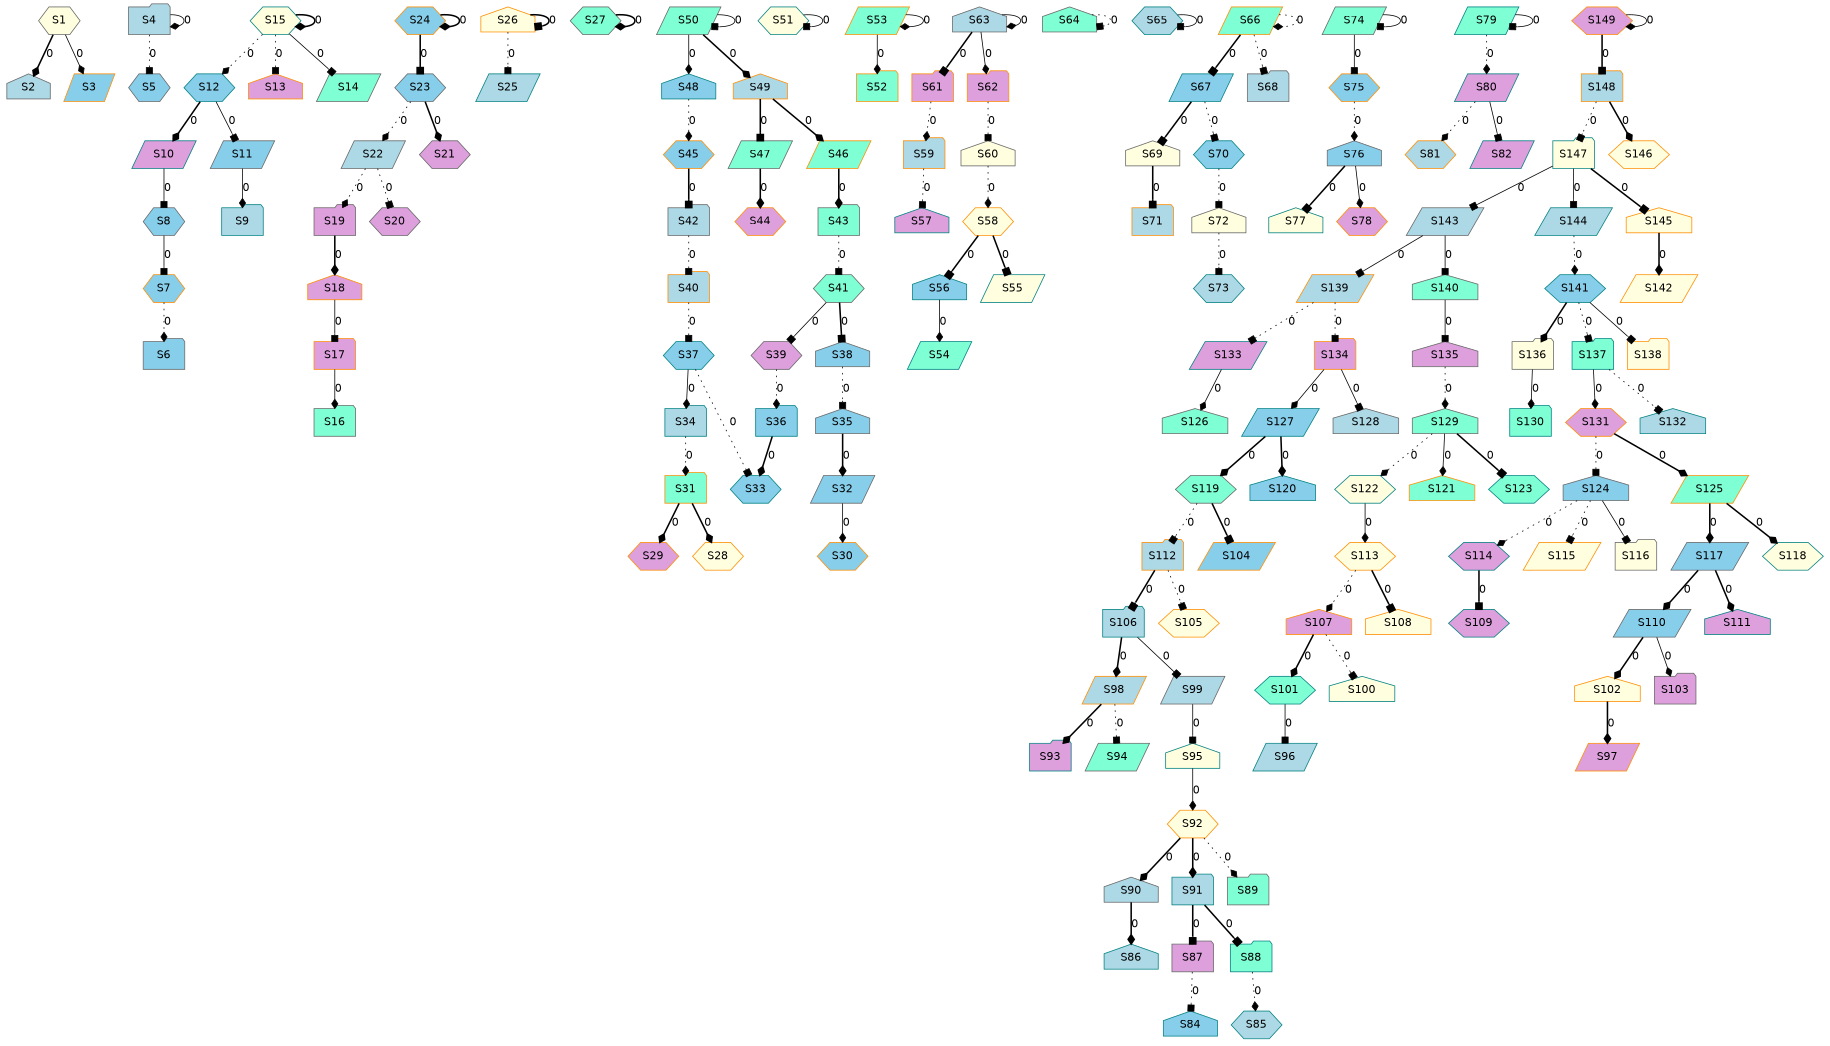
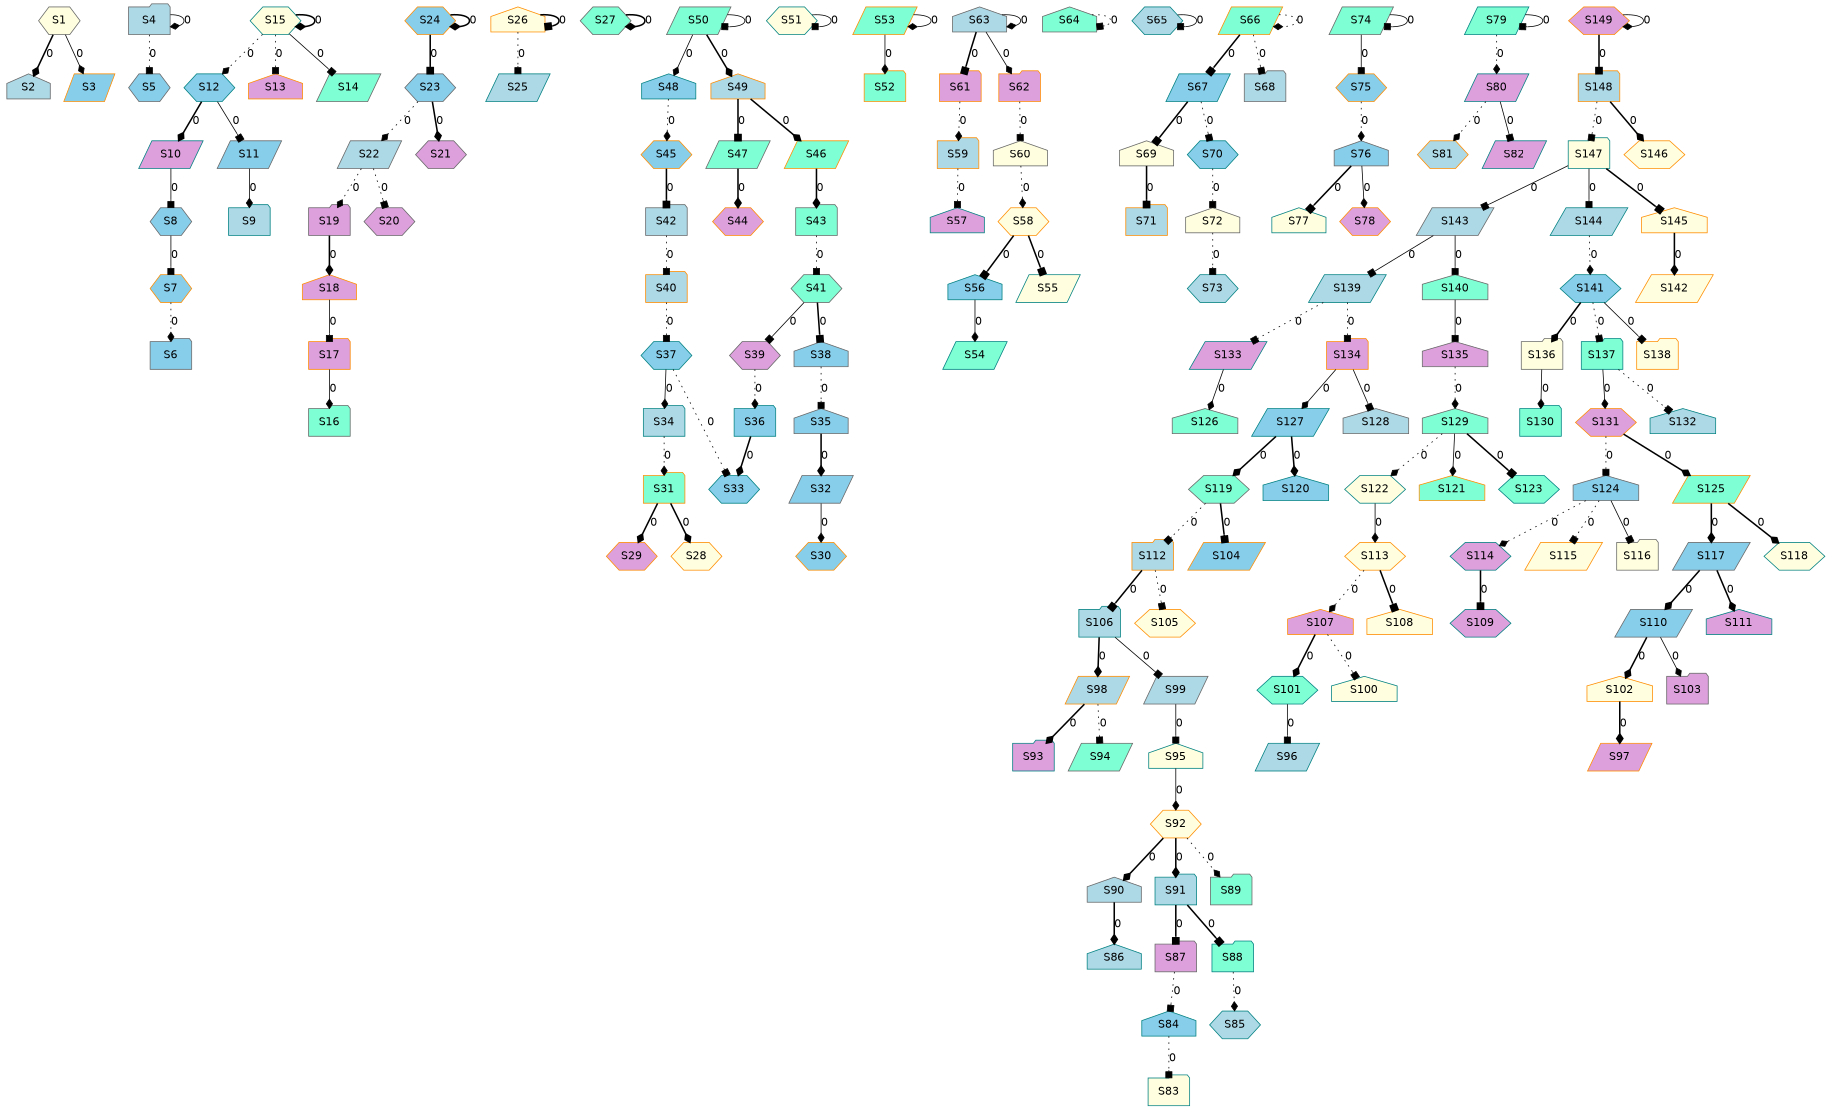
node "S139": color darkorange -> teal
node "S83": added
